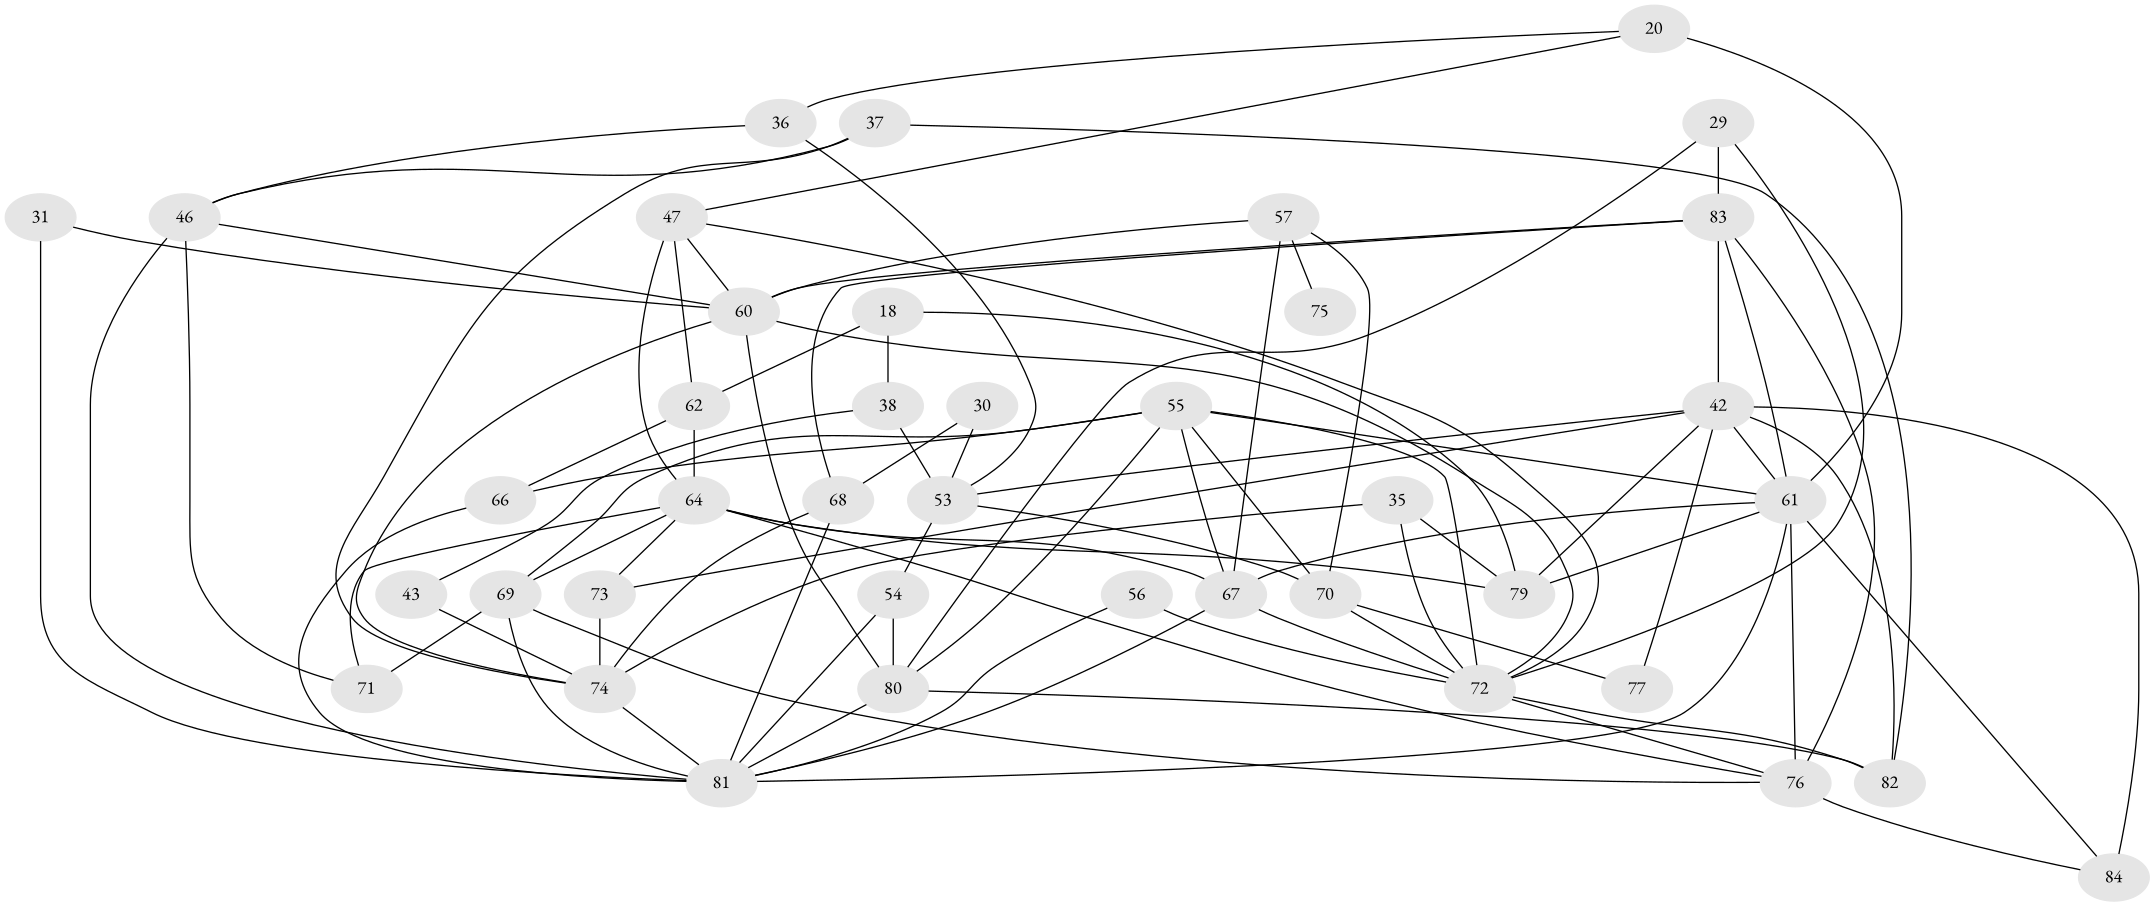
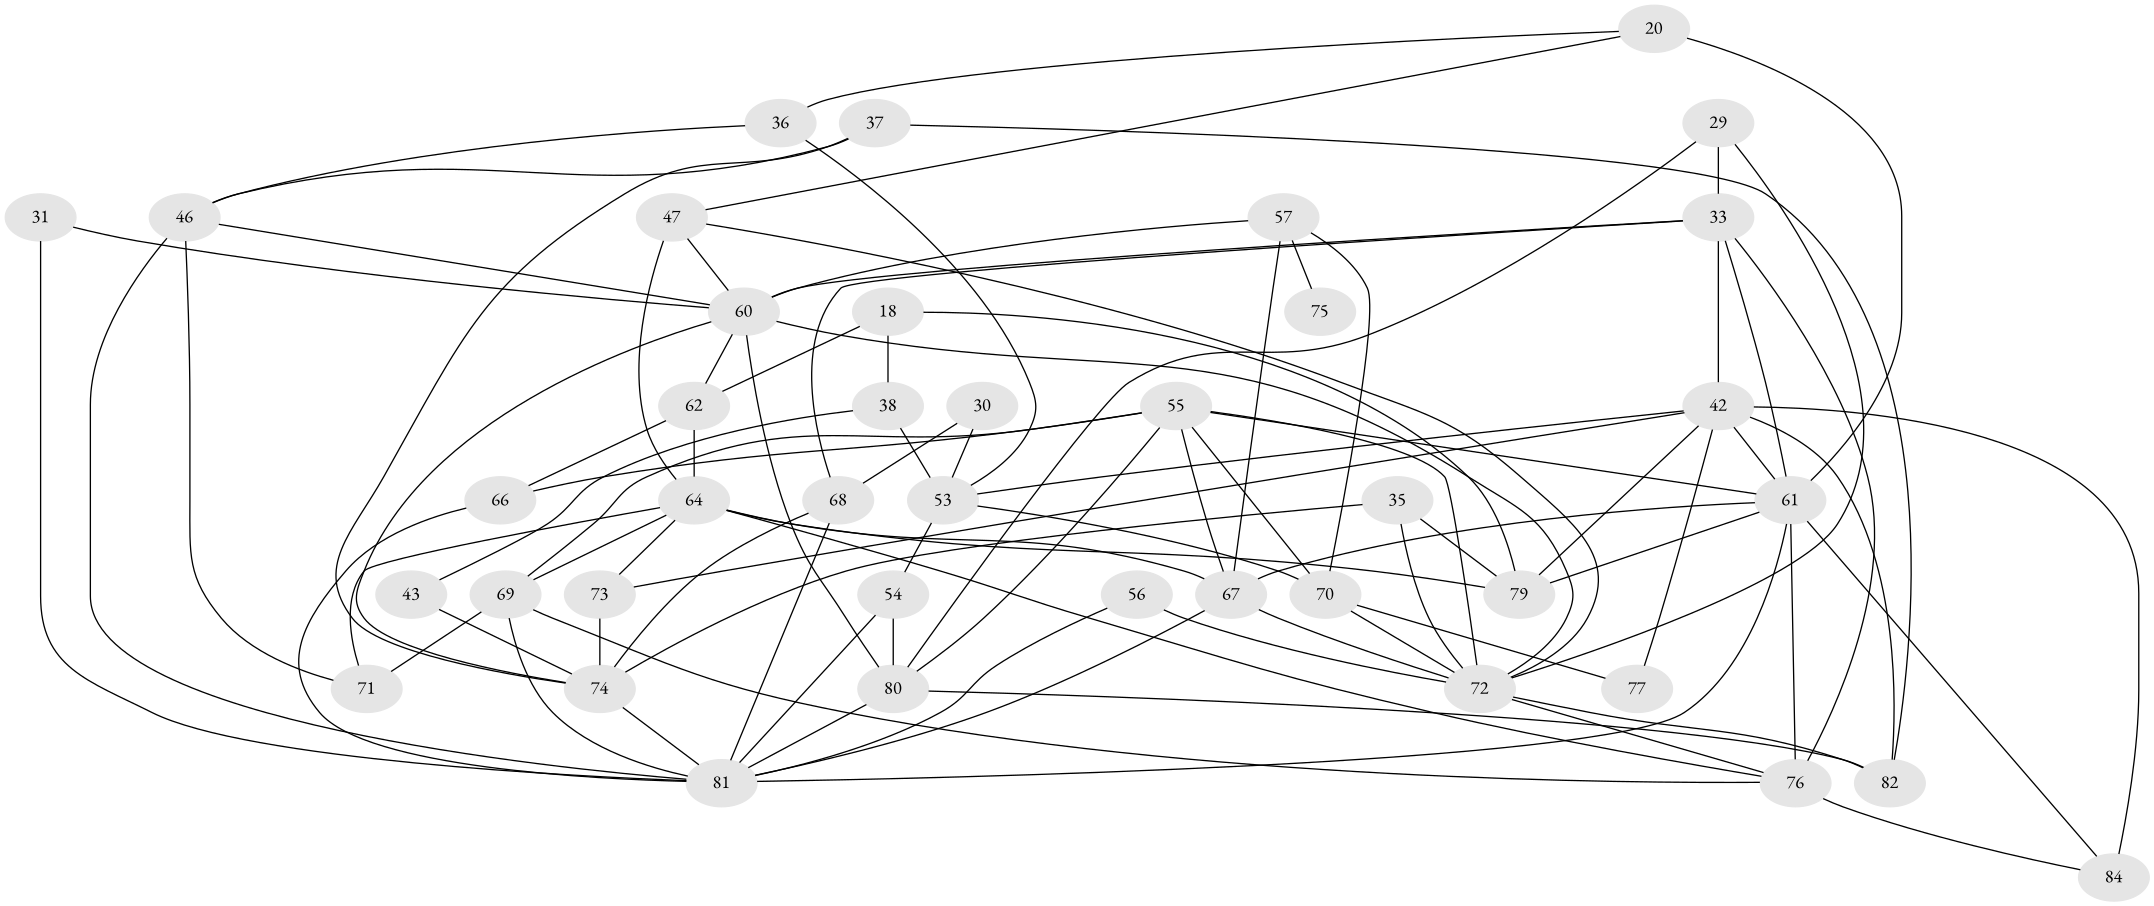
node "83": label "83" -> "33"
edge "47" -- "62": now "60" -- "62"
